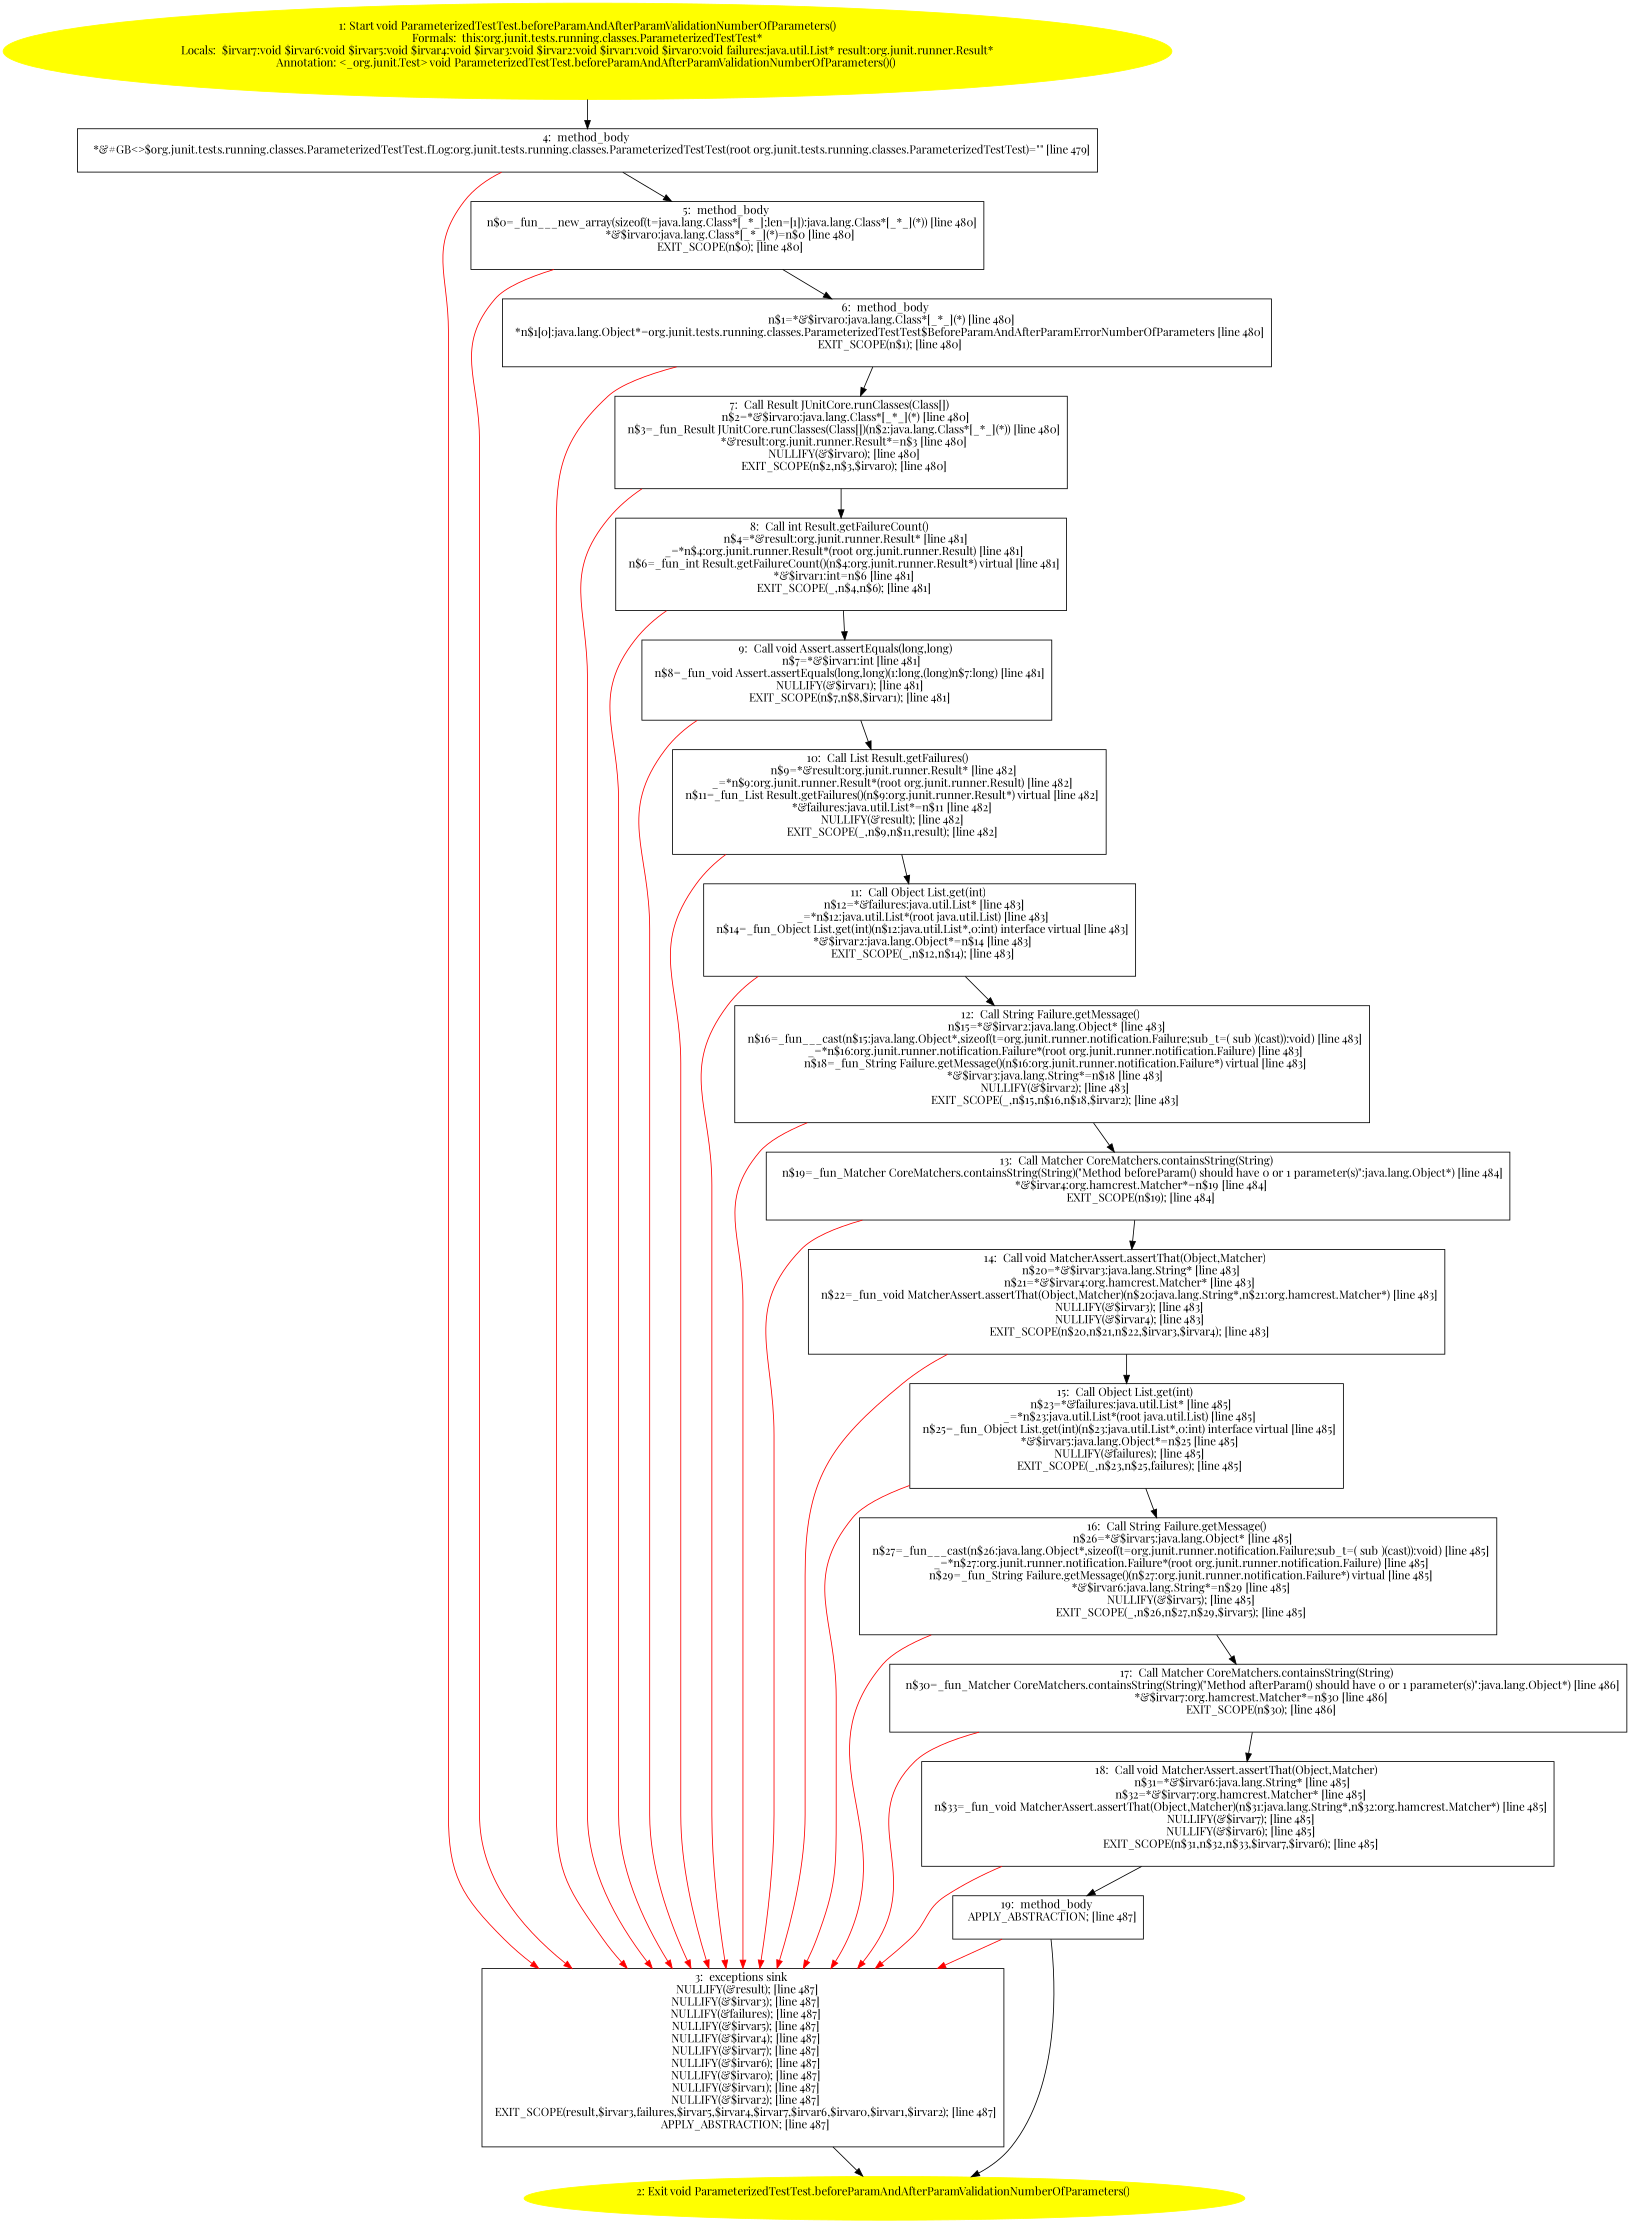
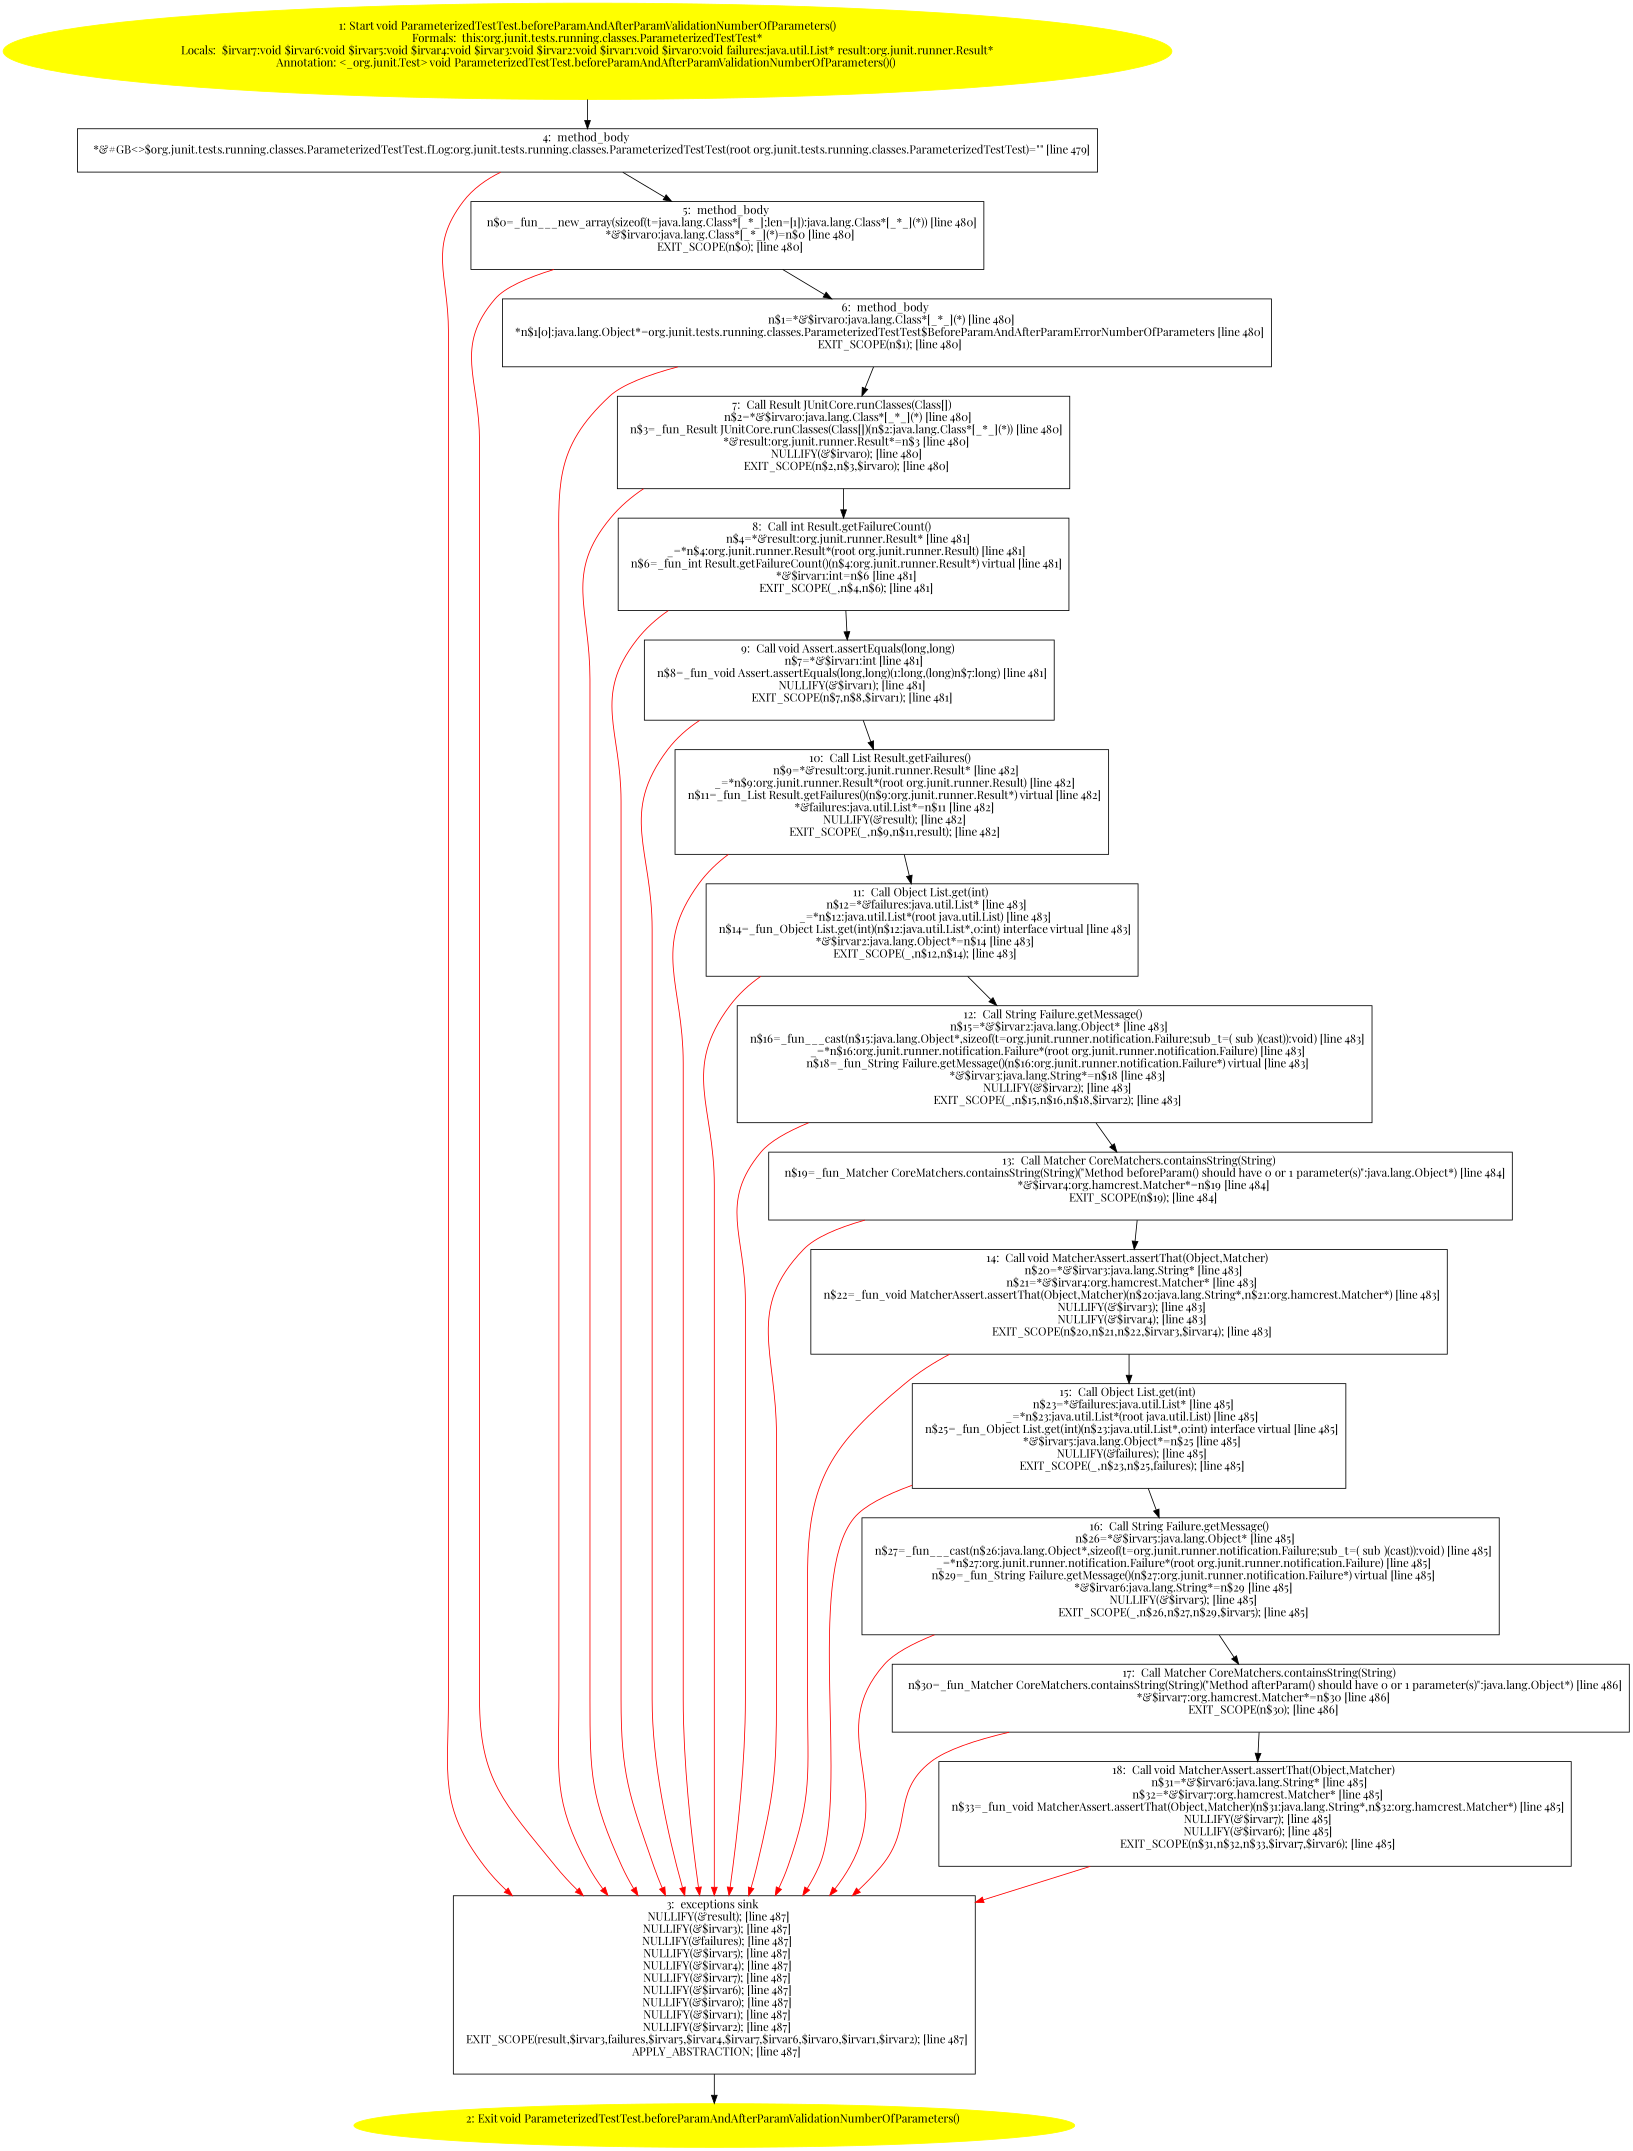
node "19:  method_body APPLY_ABSTRACTION; [line 487]": removed
